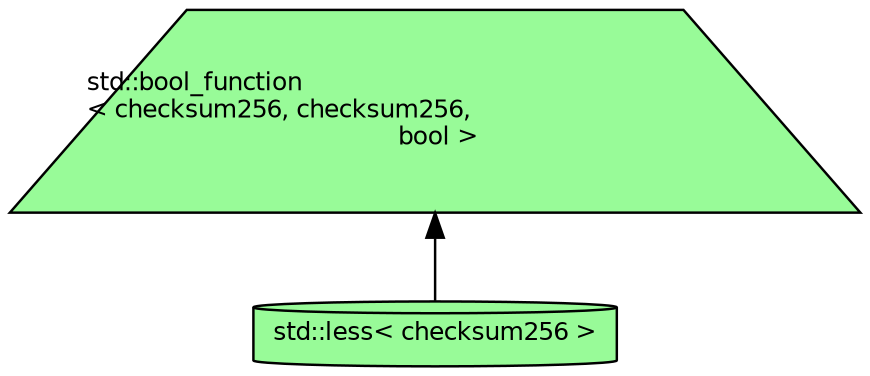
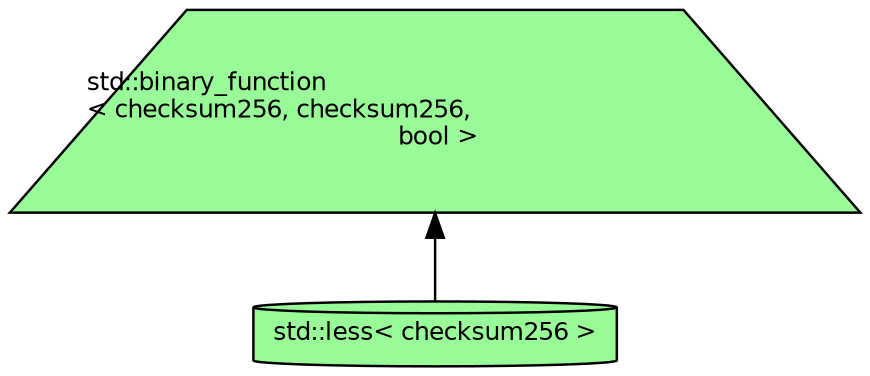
node "std::bool_function < checksum256, checksum256, bool >": label "std::bool_function < checksum256, checksum256, bool >" -> "std::binary_function < checksum256, checksum256, bool >"
